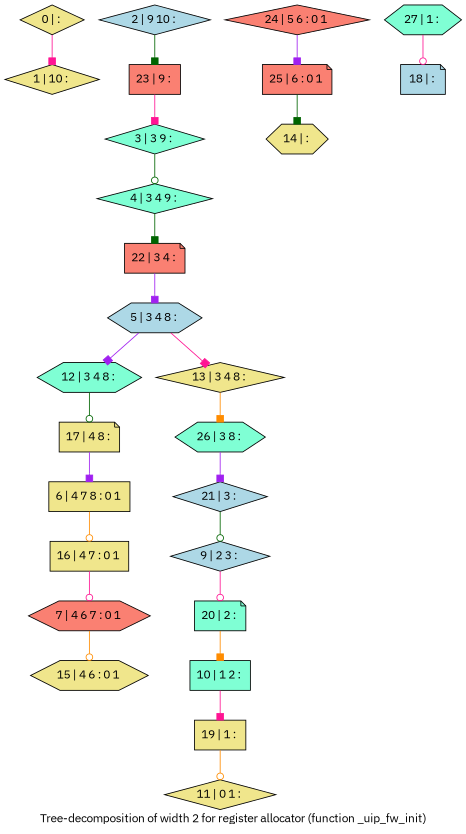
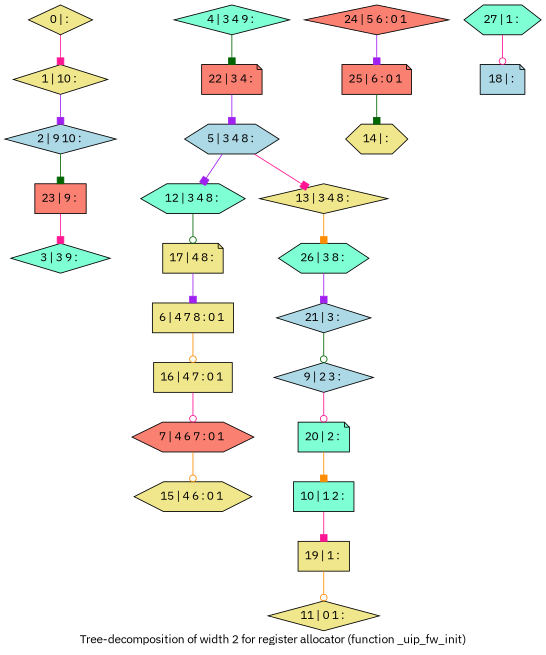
edge "1 | 10 :" -> "2 | 9 10 :": added
edge "3 | 3 9 :" -> "4 | 3 4 9 :": removed
